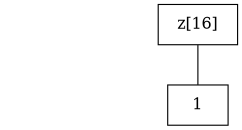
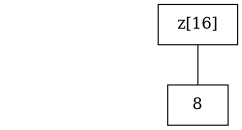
node "1": label "1" -> "8"
